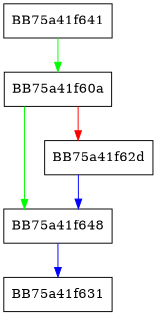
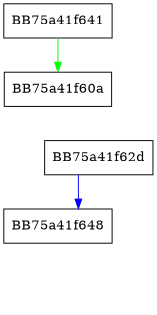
edge "BB75a41f60a" -> "BB75a41f62d": removed
edge "BB75a41f60a" -> "BB75a41f648": removed
node "BB75a41f631": removed
